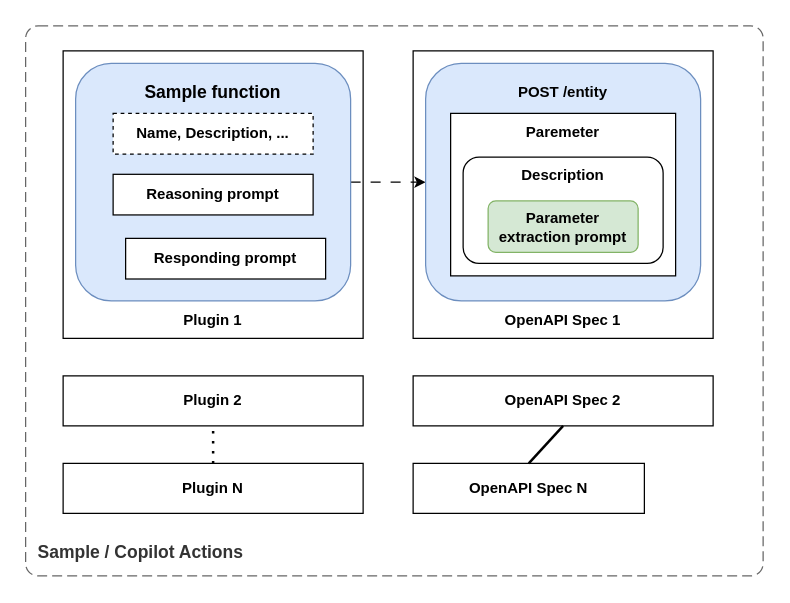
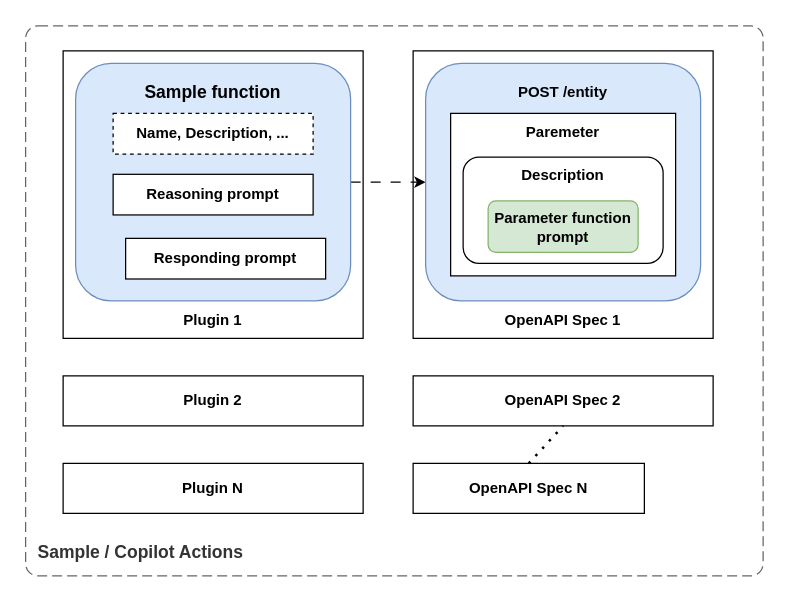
node "Parameter extraction prompt": label "Parameter extraction prompt" -> "Parameter function prompt"
edge "OpenAPI Spec 2" -- "OpenAPI Spec N": style solid -> dashed
edge "Plugin 2" -- "Plugin N": removed
